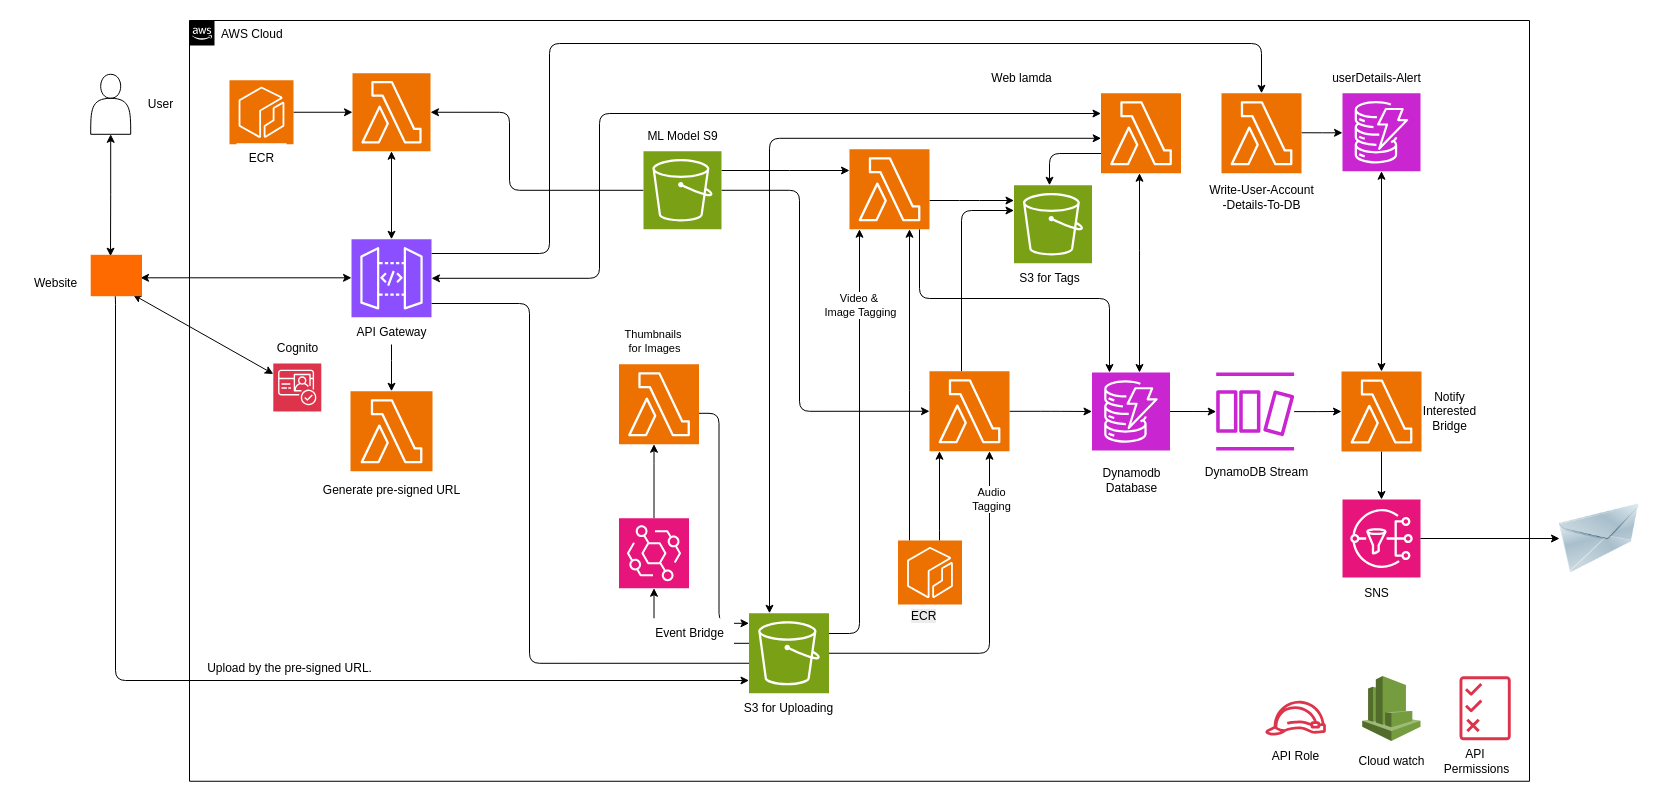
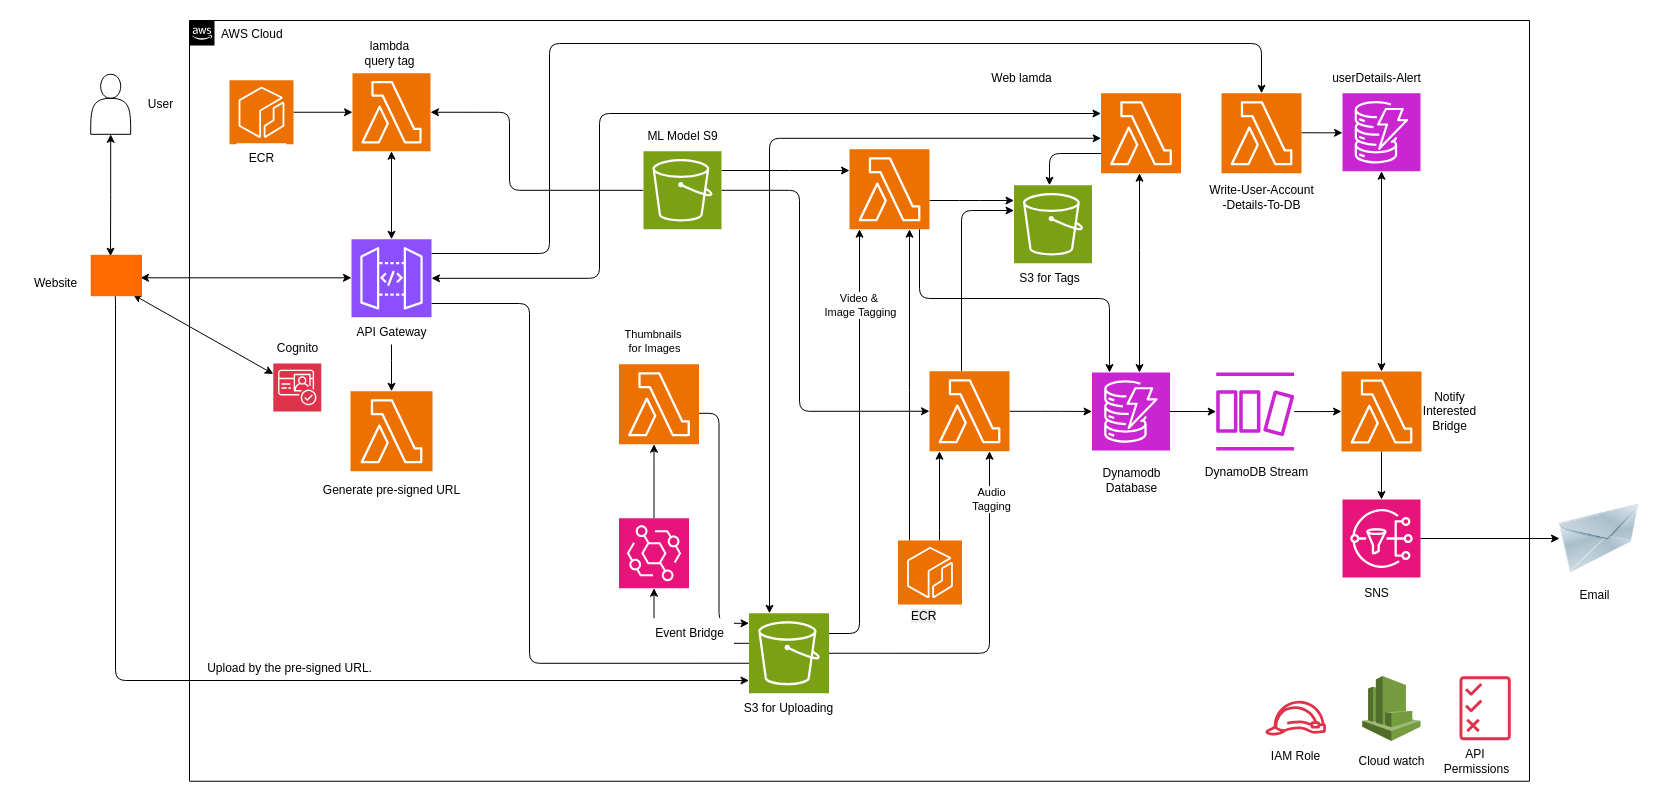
node "lambda query tag": added
node "Email": added
node "API Role": label "API Role" -> "IAM Role"
